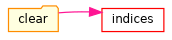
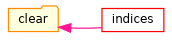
edge "clear" -> "indices": reversed
